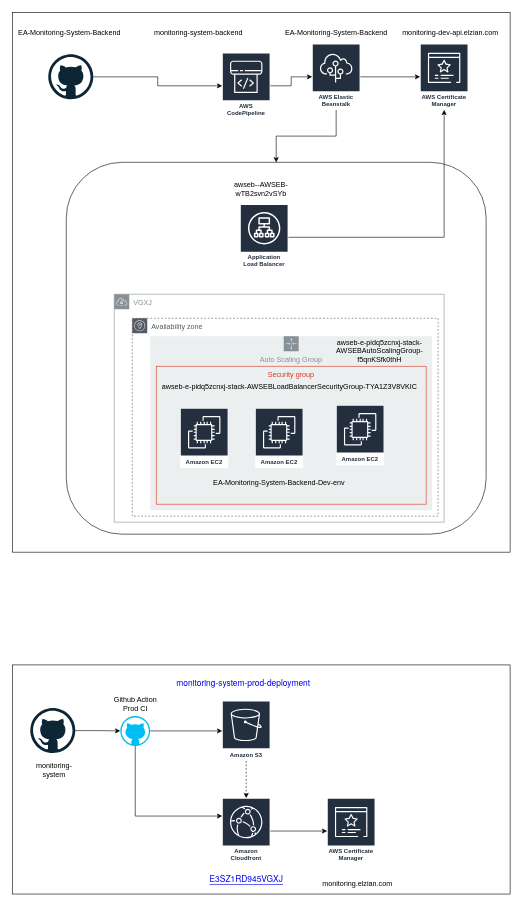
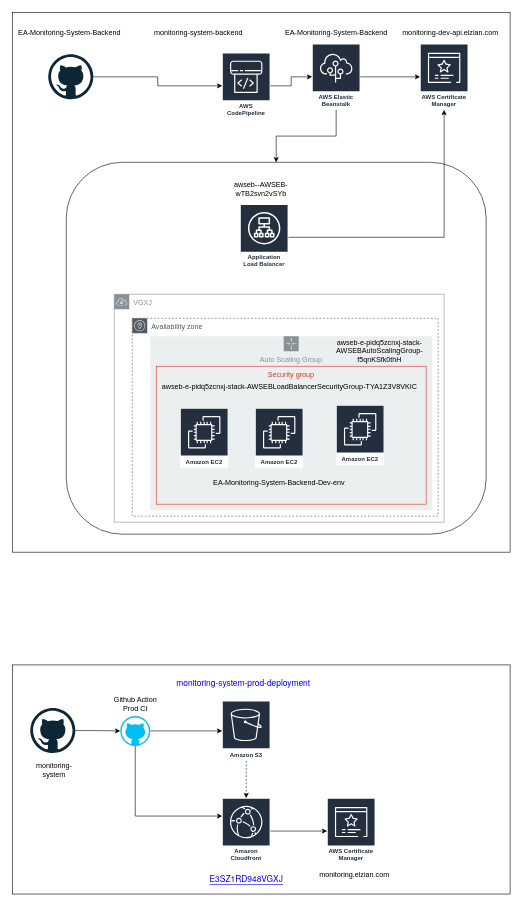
node "E3SZ1RD945VGXJ": label "E3SZ1RD945VGXJ" -> "E3SZ1RD948VGXJ"
node "monitoring.elzian.com": moved (357, 884) -> (354, 875)
